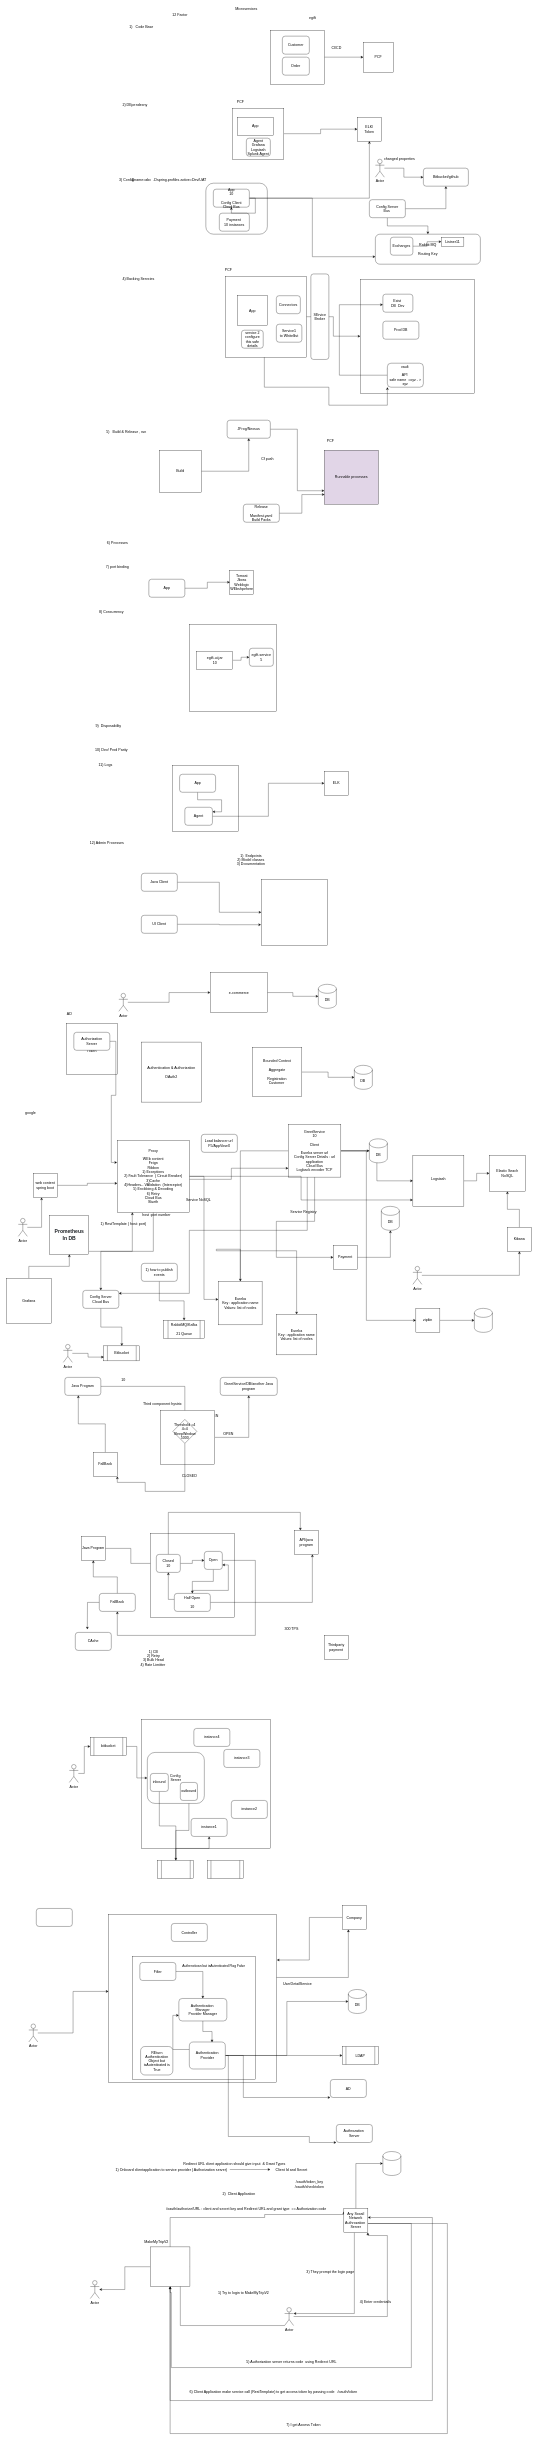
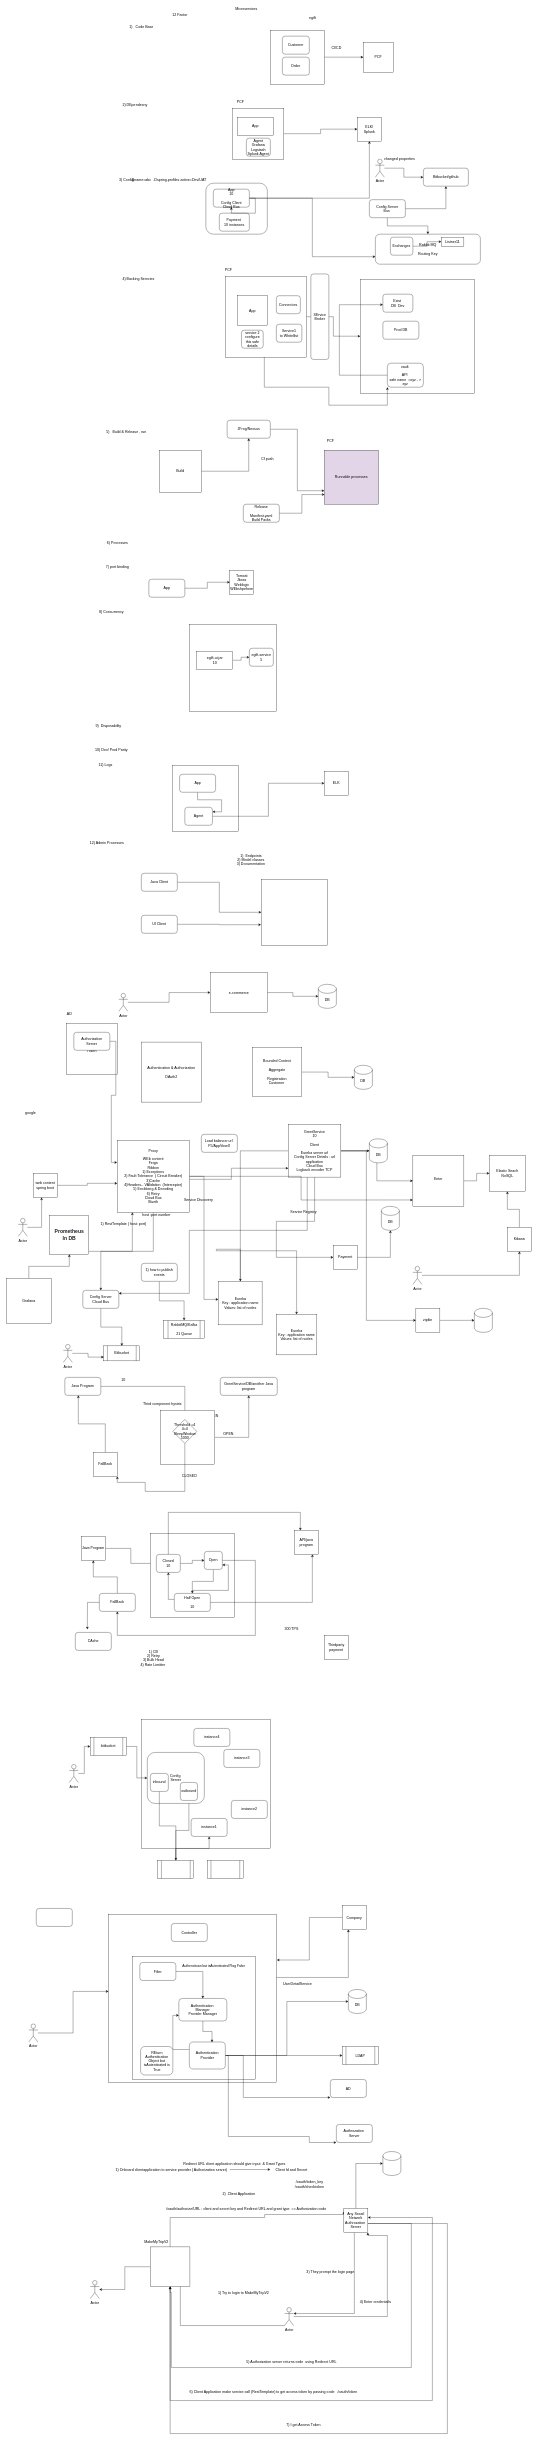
node "ELK/ Token": label "ELK/ Token" -> "ELK/ Splunk"
node "Logstash": label "Logstash" -> "Enter"
node "Service NoSQL": label "Service NoSQL" -> "Service Discovery"
